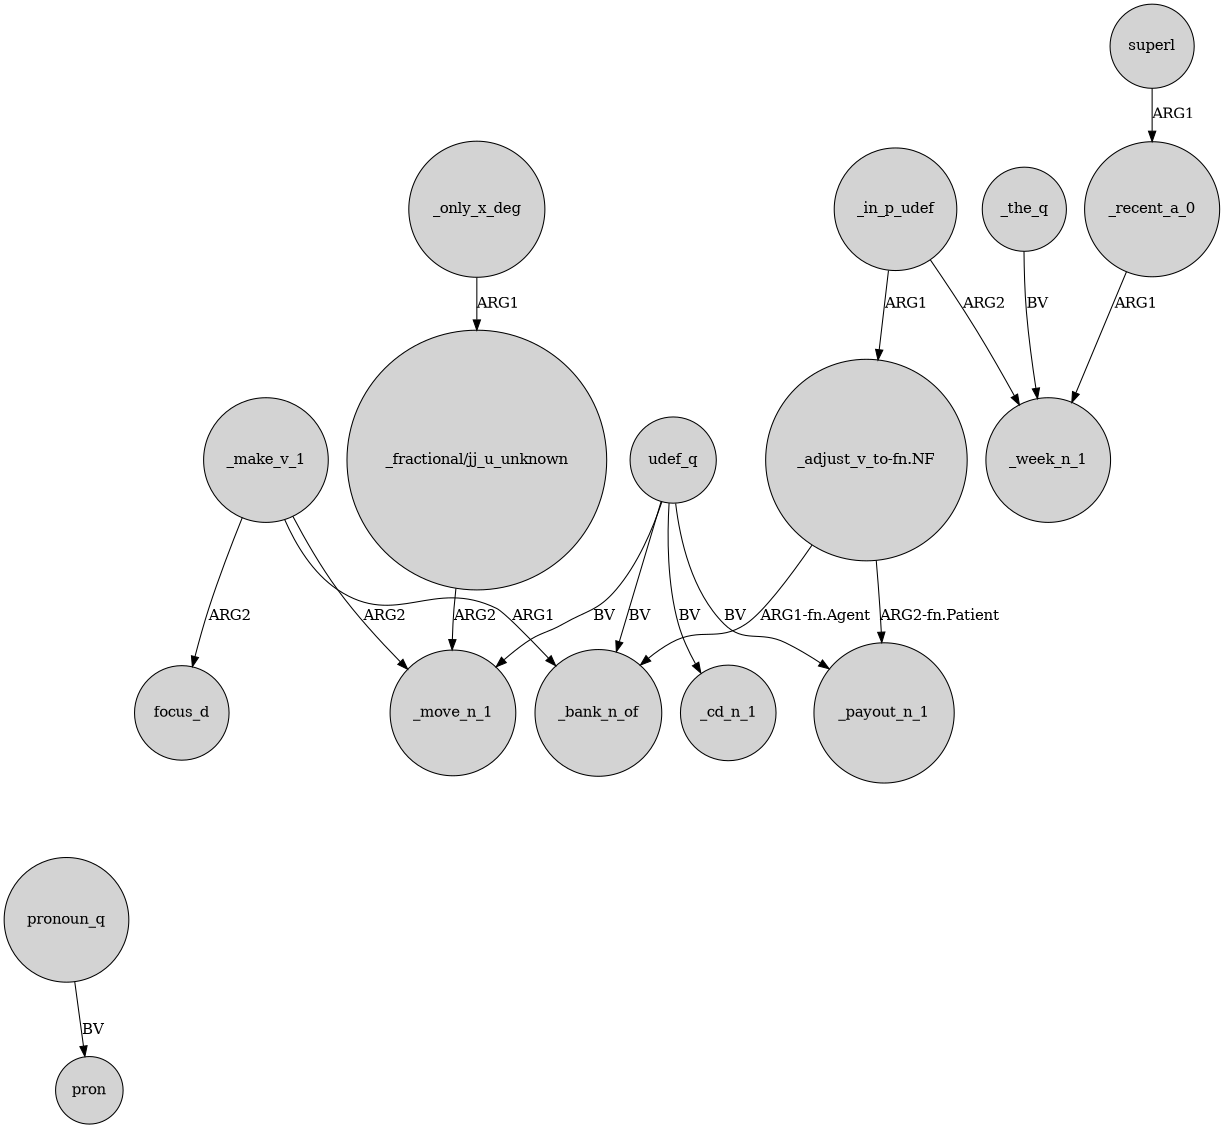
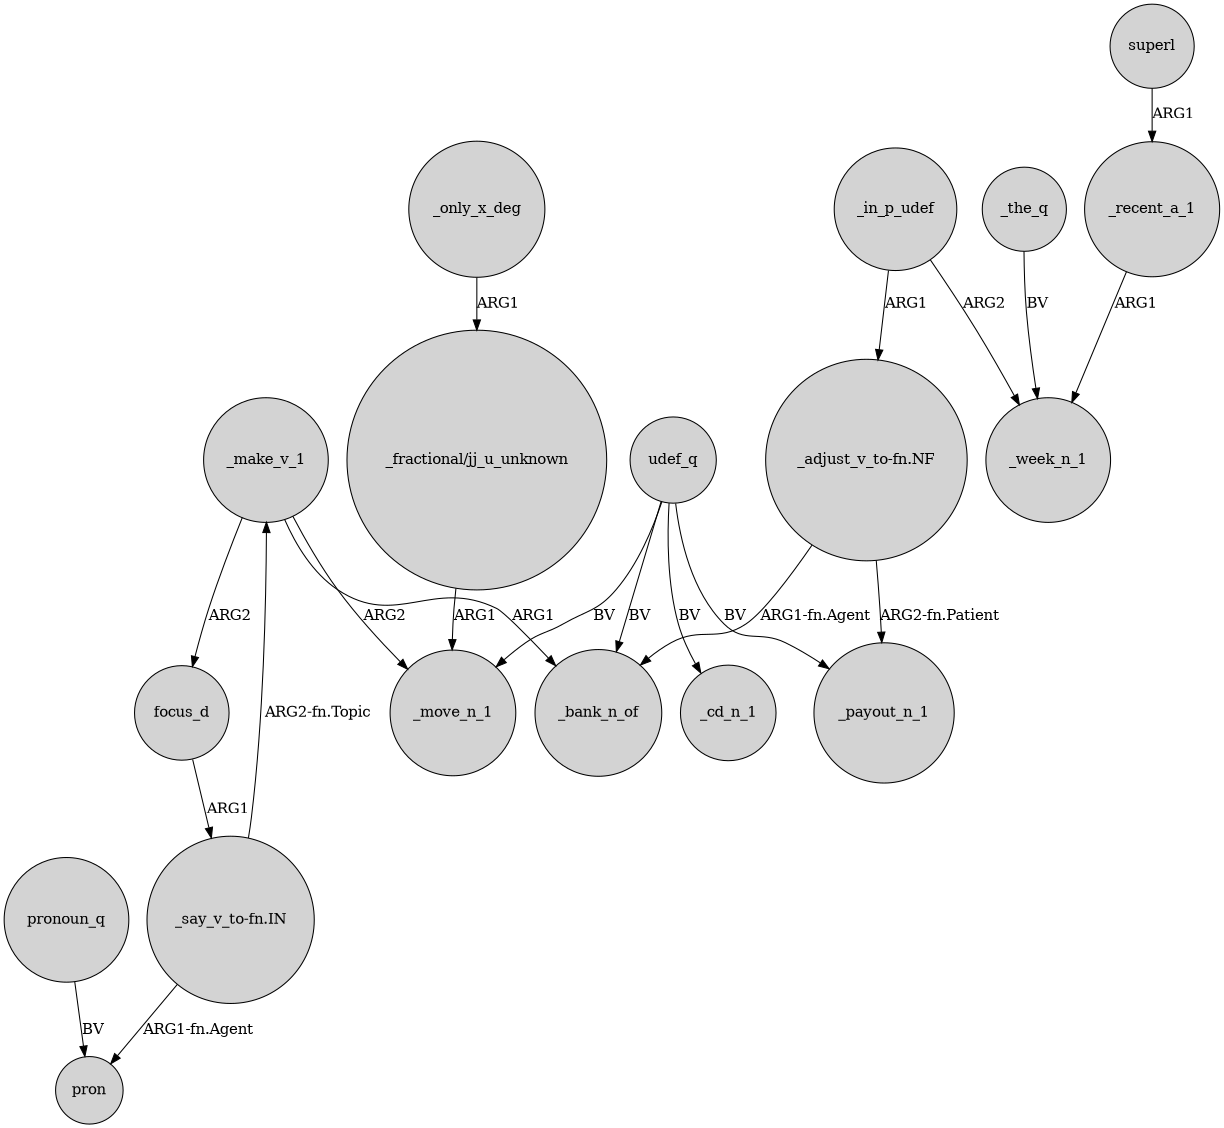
node "_recent_a_0": label "_recent_a_0" -> "_recent_a_1"
edge "_fractional/jj_u_unknown" -> "_move_n_1": label "ARG2" -> "ARG1"
node "_say_v_to-fn.IN": added
